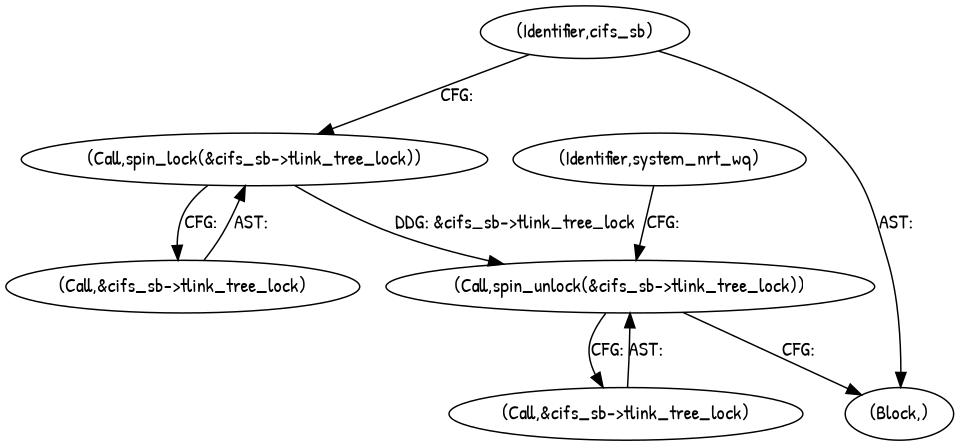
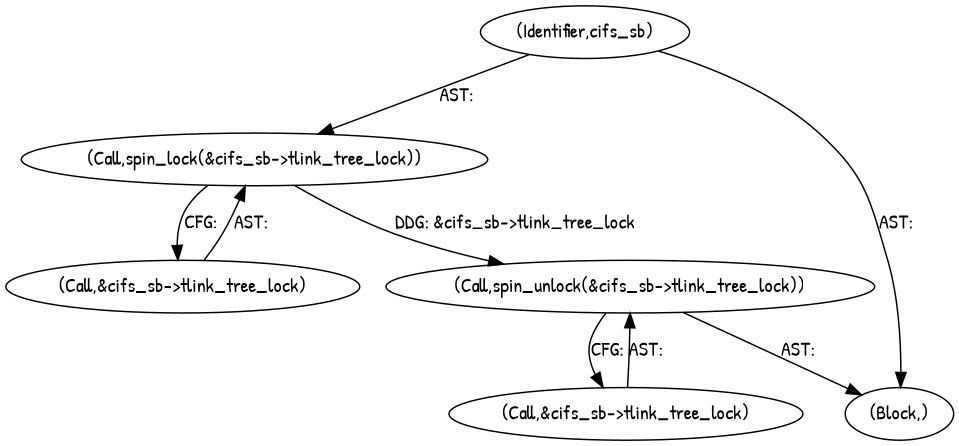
edge "(Identifier,cifs_sb)" -> "(Call,spin_lock(&cifs_sb->tlink_tree_lock))": label "CFG: " -> "AST: "
node "(Identifier,system_nrt_wq)": removed
edge "(Call,spin_unlock(&cifs_sb->tlink_tree_lock))" -> "(Block,)": label "CFG: " -> "AST: "
